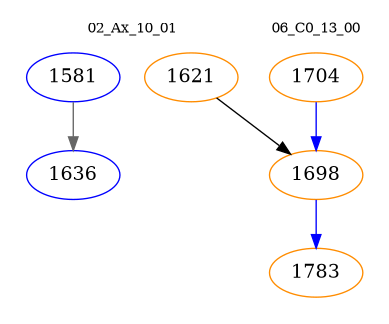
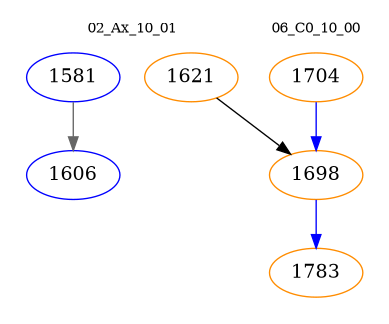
cluster "06_C0_13_00": label "06_C0_13_00" -> "06_C0_10_00"
node "1636": label "1636" -> "1606"
